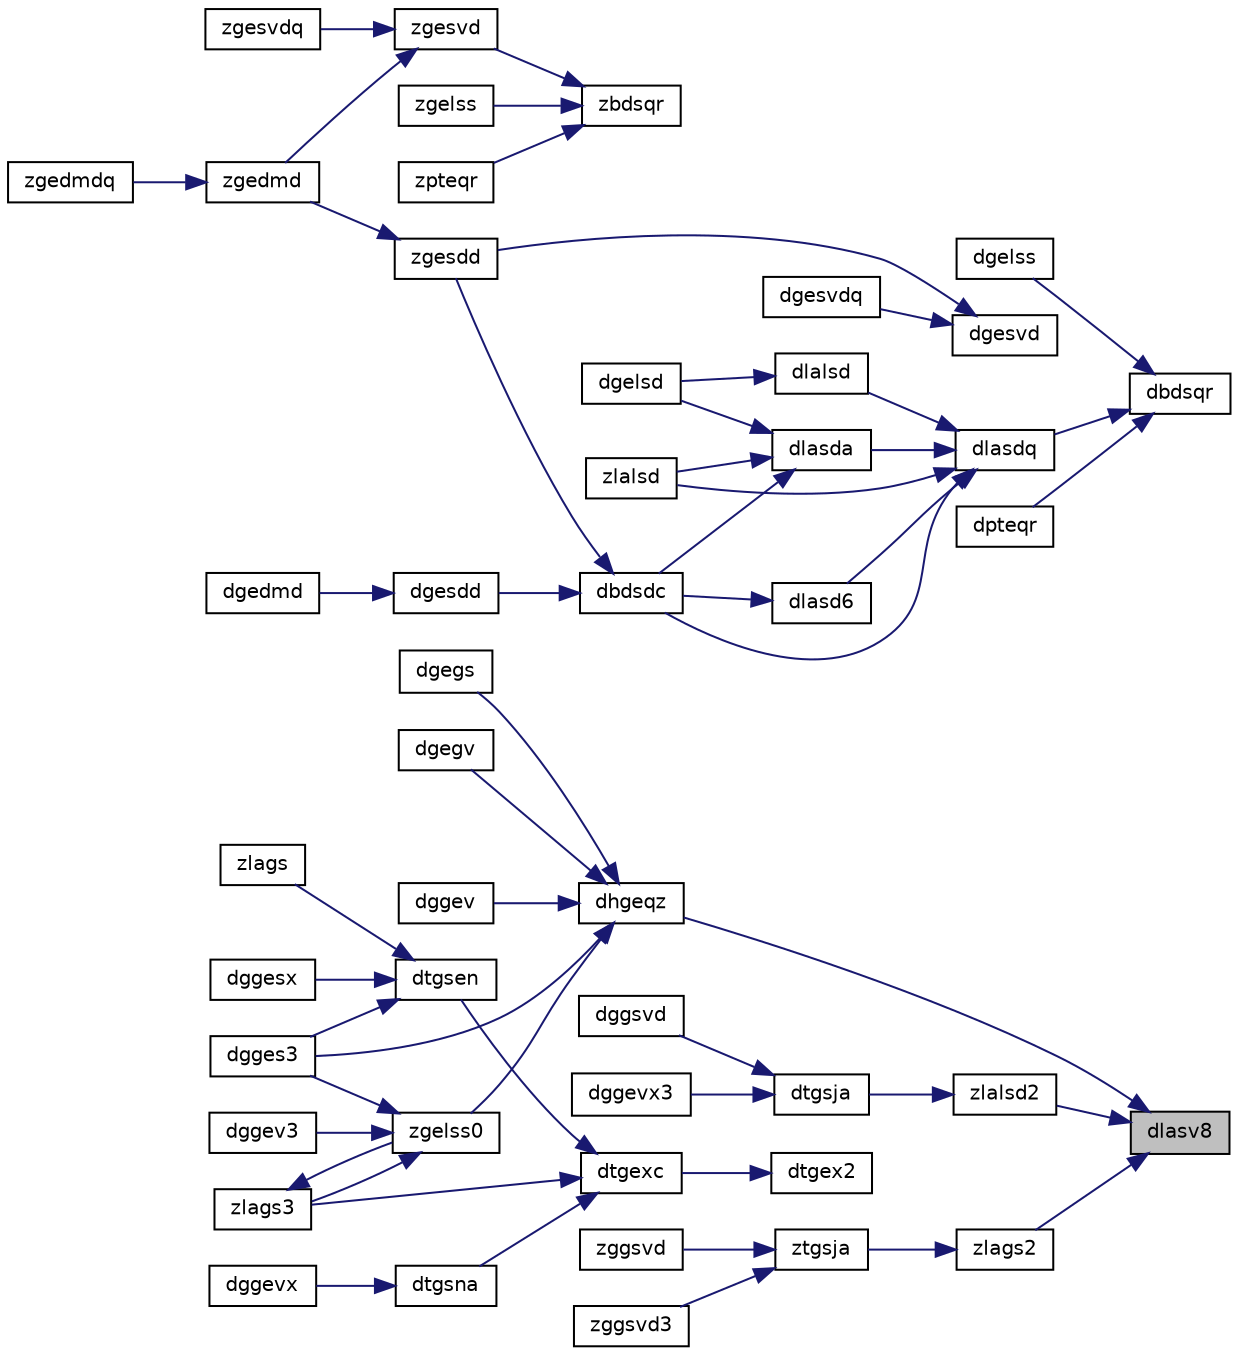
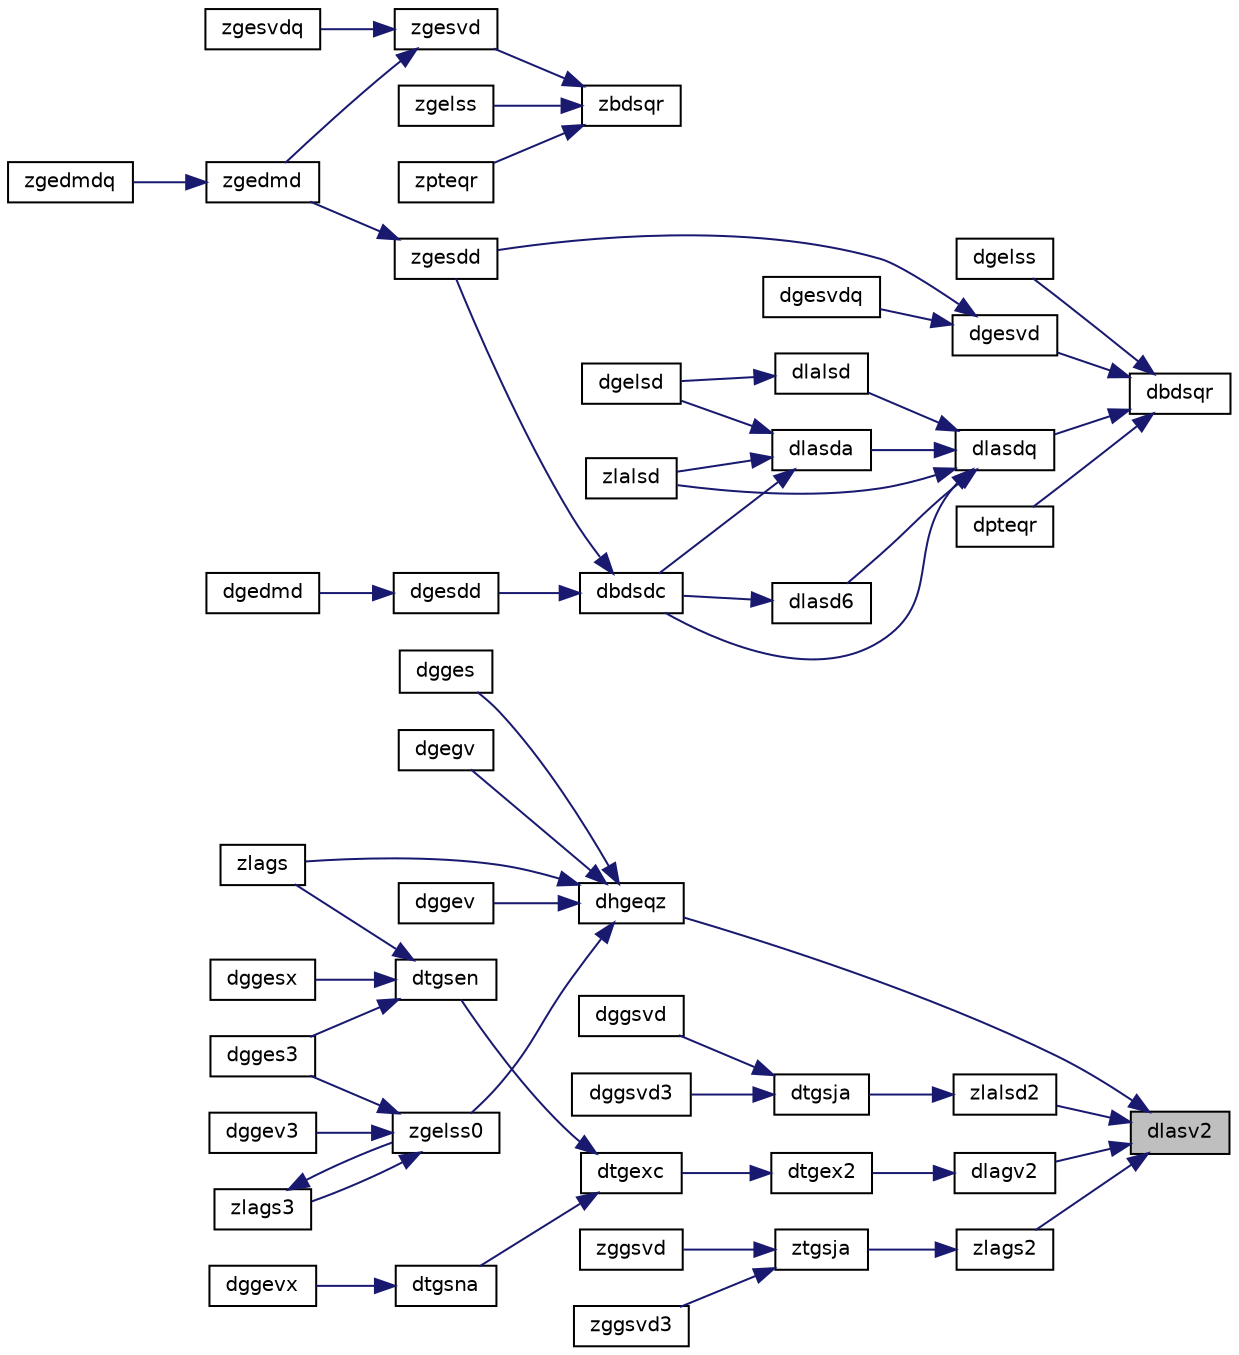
edge "dgesvd" -> "dbdsqr": added
node "dgegs": label "dgegs" -> "dgges"
edge "dgges3" -> "dhgeqz": now "zlags" -> "dhgeqz"
node "dggevx3": label "dggevx3" -> "dggsvd3"
node "dlasv8": label "dlasv8" -> "dlasv2"
node "dlagv2": added
edge "zlags3" -> "dtgexc": removed
